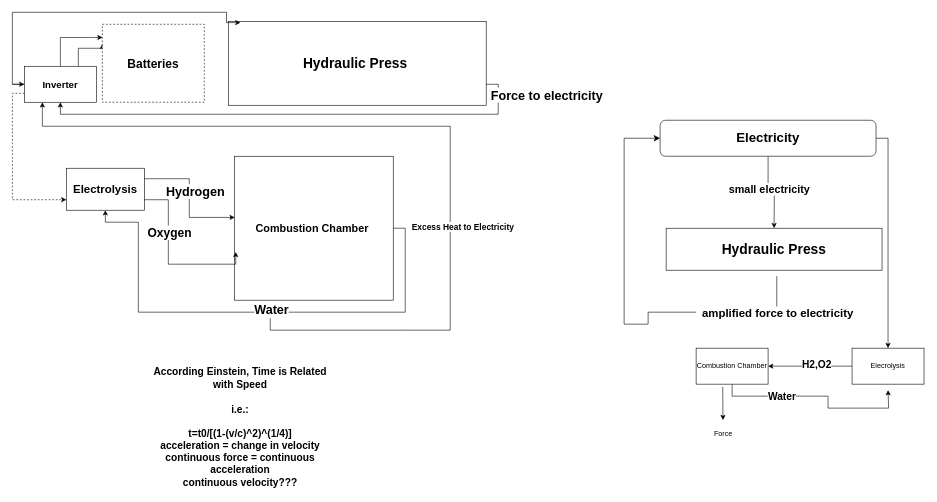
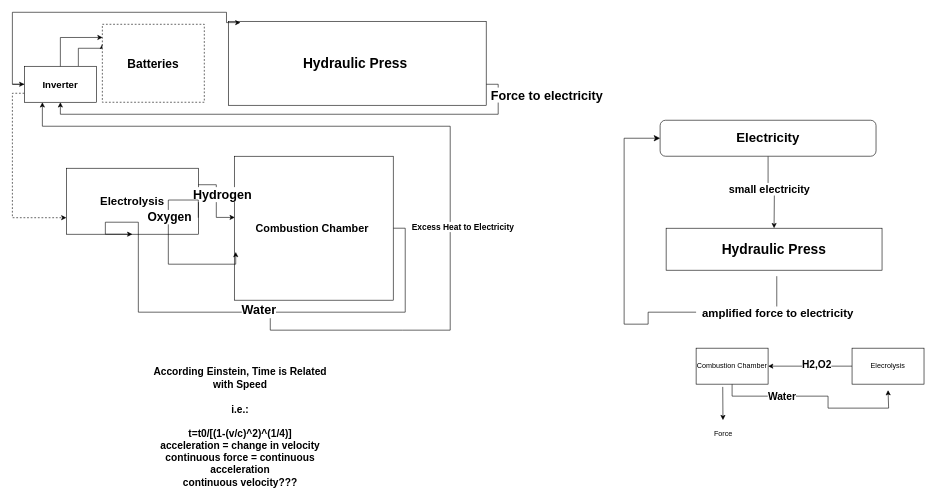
edge "Electricity" -> "Elecrolysis": removed
node "Electrolysis": size 78x42 -> 132x66
